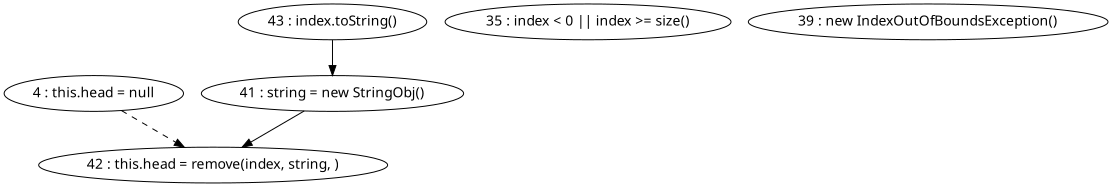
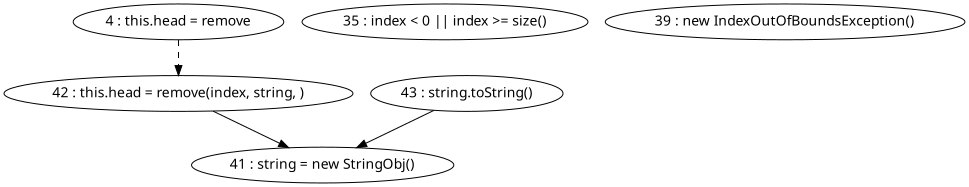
node "43 : index.toString()": label "43 : index.toString()" -> "43 : string.toString()"
node "4 : this.head = null": label "4 : this.head = null" -> "4 : this.head = remove"
edge "41 : string = new StringObj()" -> "42 : this.head = remove(index, string, )": reversed
